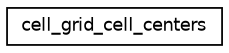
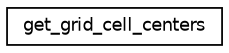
node "cell_grid_cell_centers": label "cell_grid_cell_centers" -> "get_grid_cell_centers"
